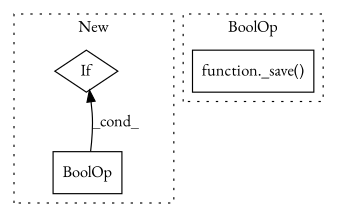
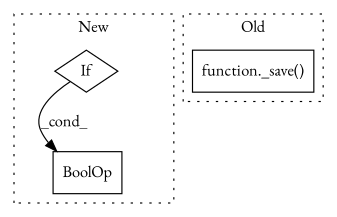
cluster "BoolOp": label "BoolOp" -> "Old"
edge "BoolOp" -> "If": reversed
